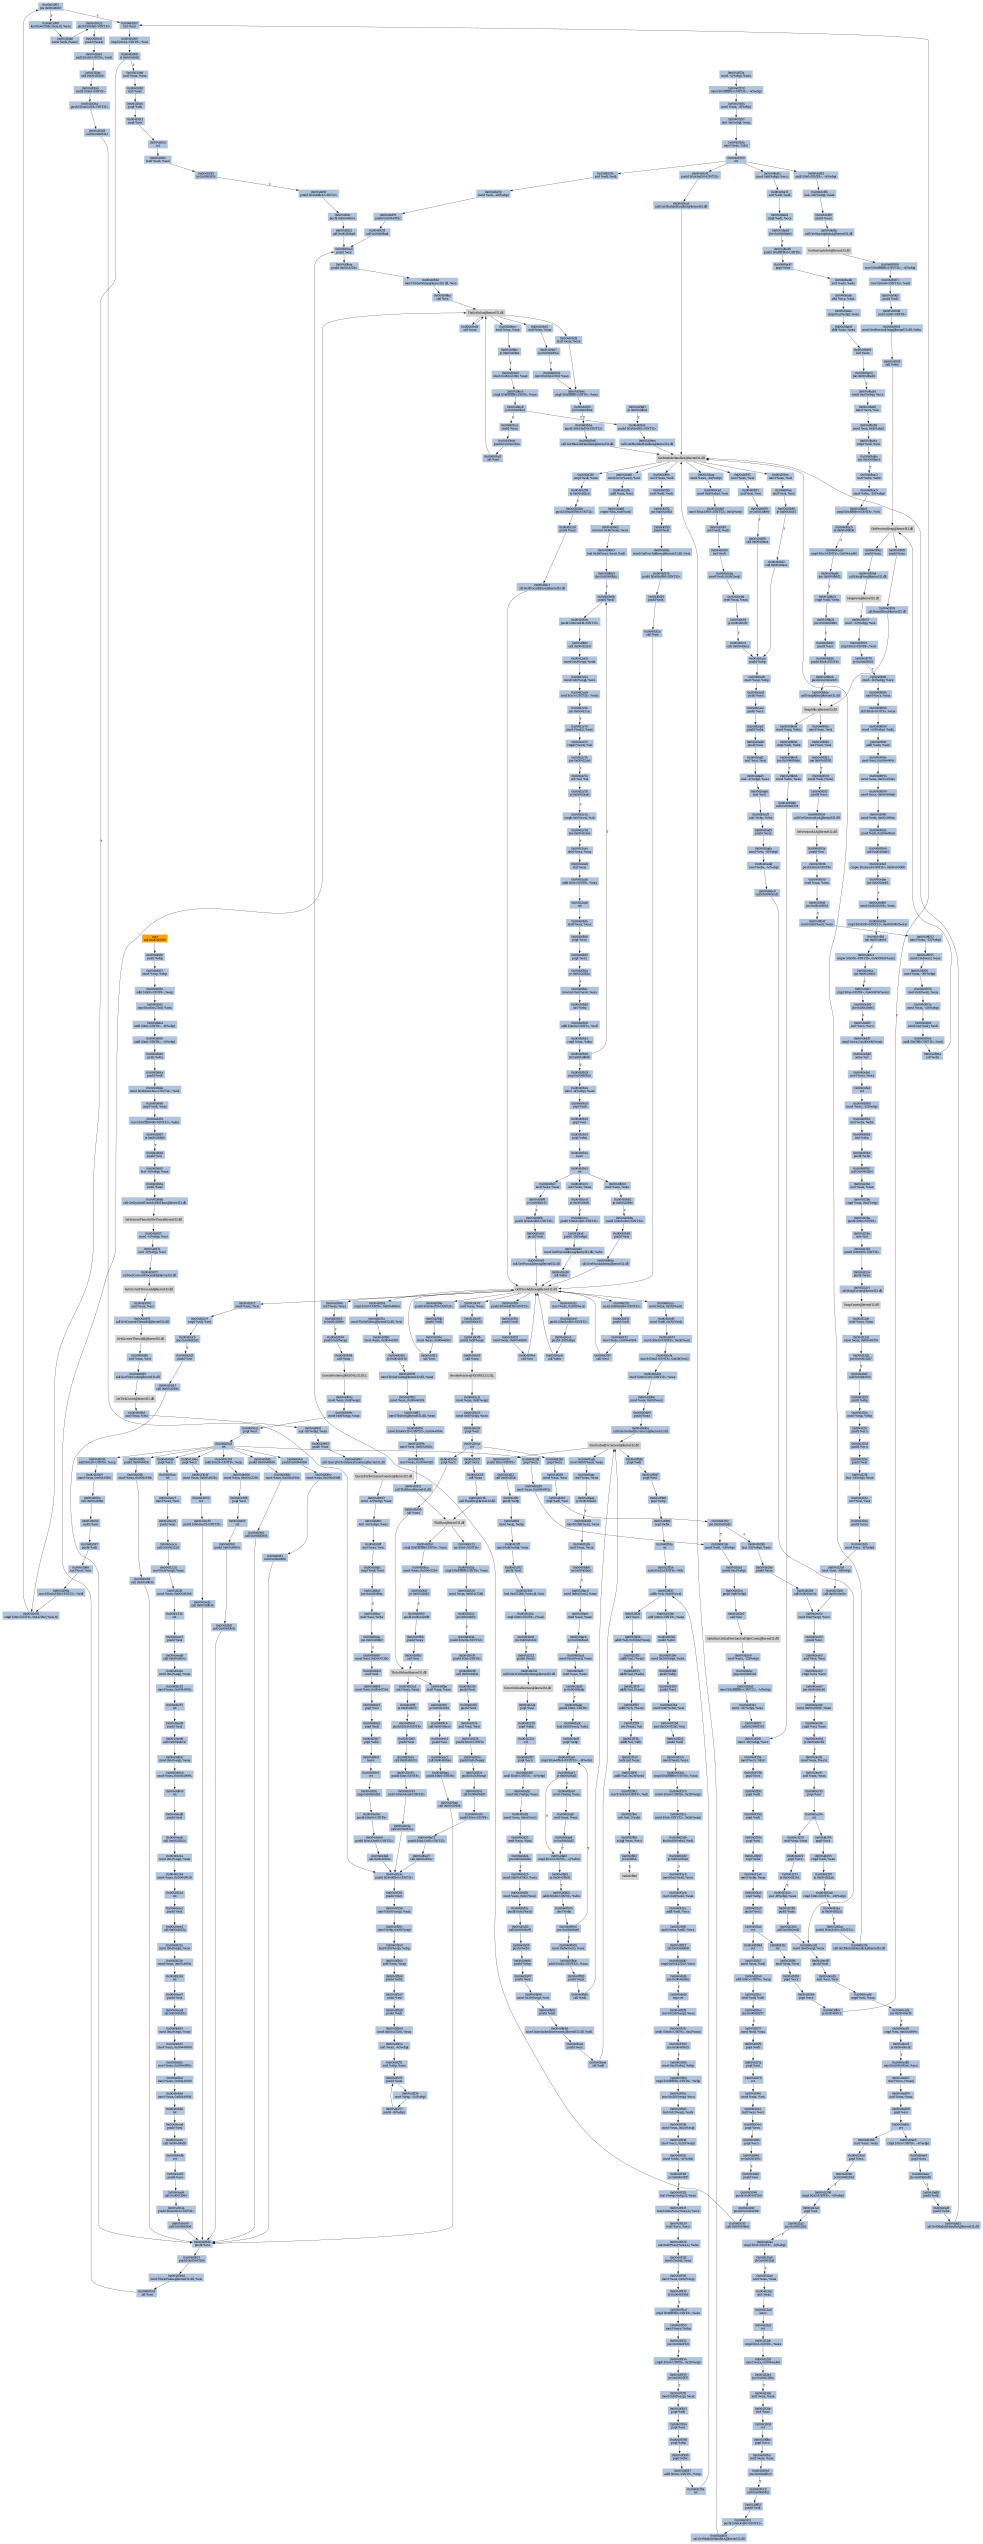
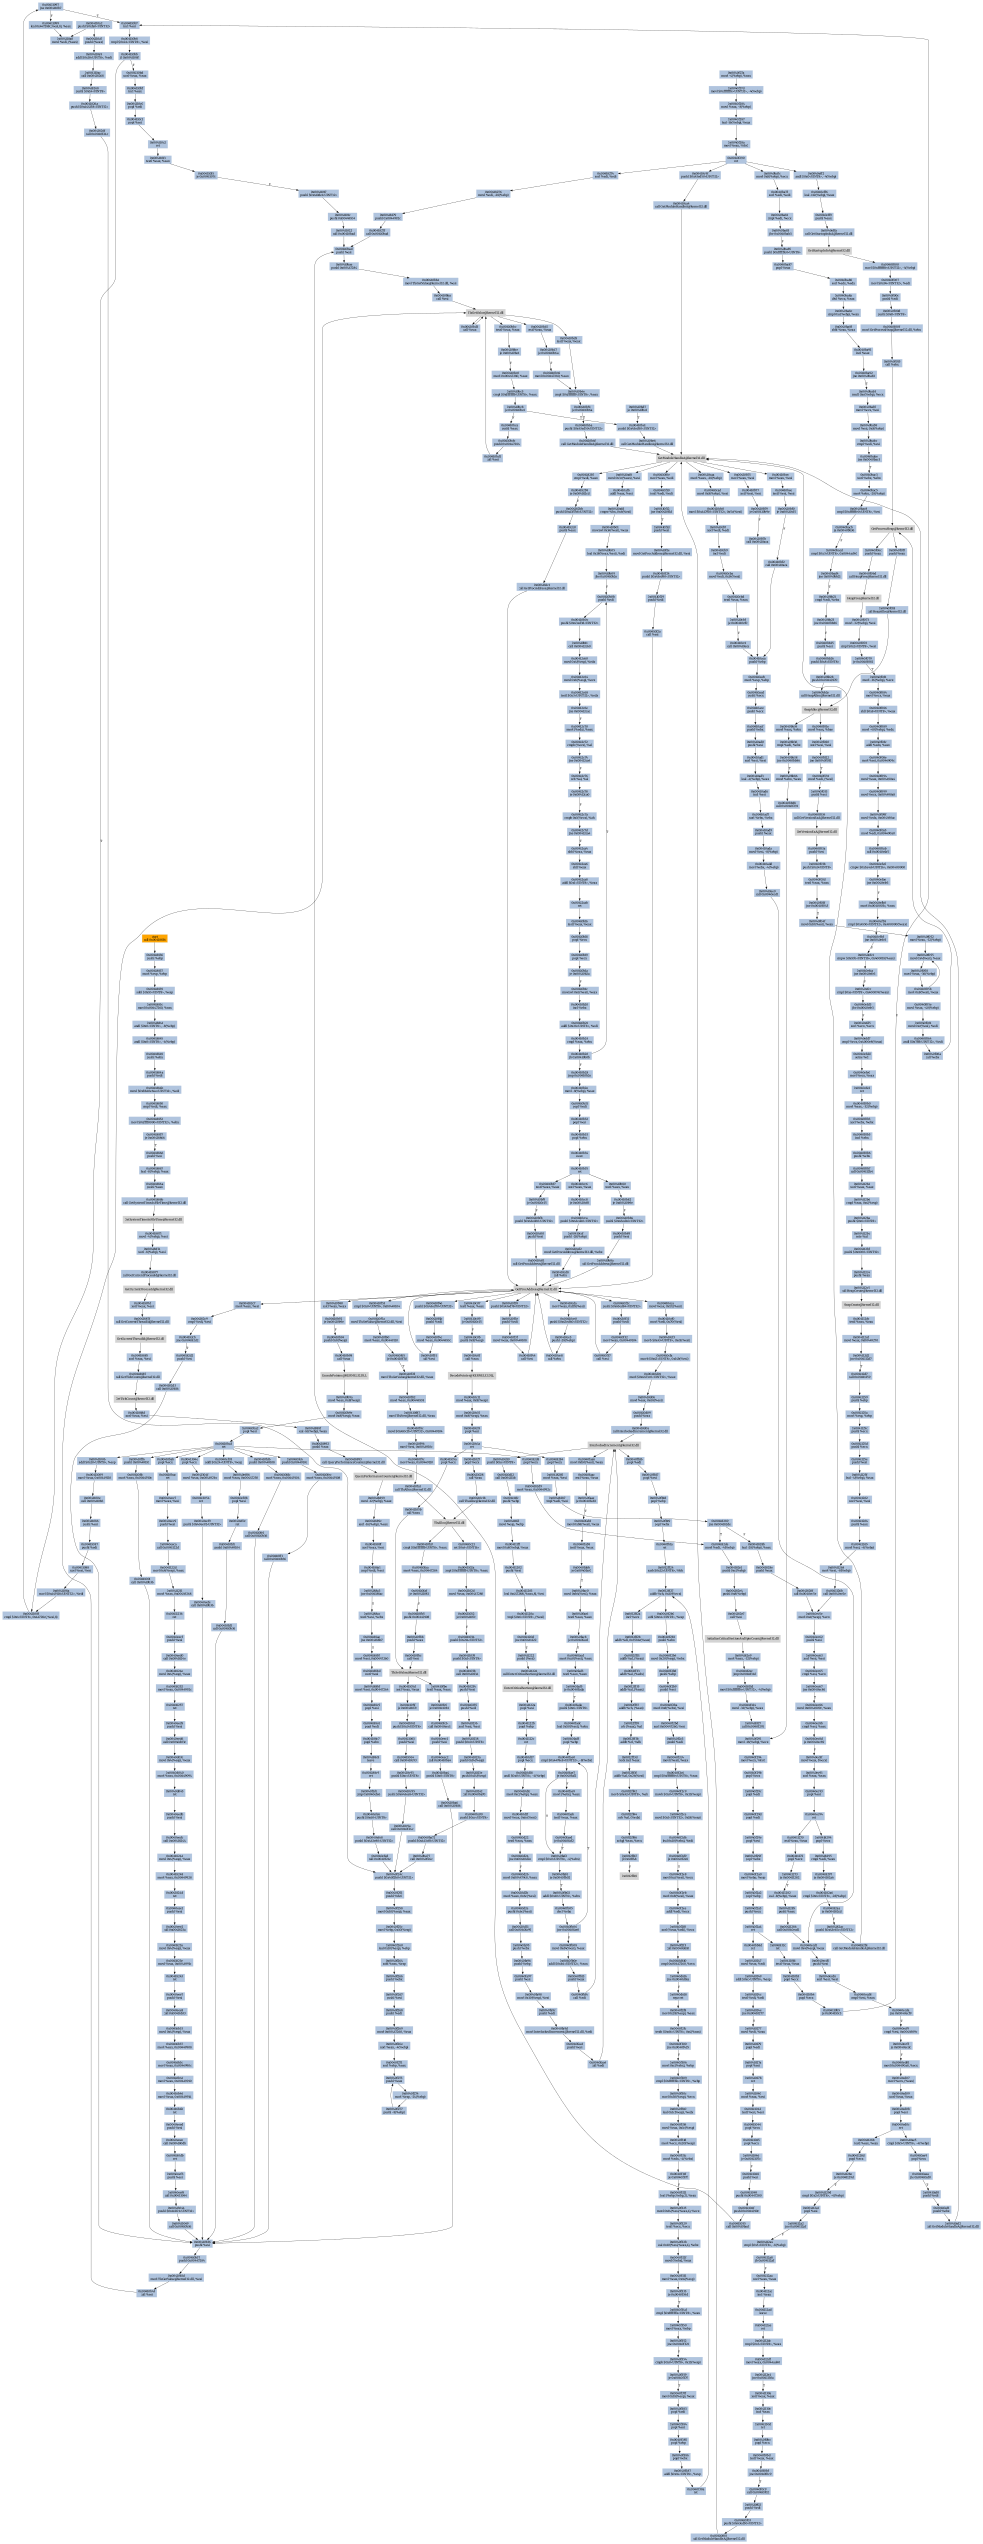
edge "0x004110a0 movl %edi, (%eax)" -> "0x004110a2 pushl $0xfa0<UINT32>": reversed
node "0x0040f01e movl %eax, %esi": label "0x0040f01e movl %eax, %esi" -> "0x0040f01e movl %eax, %bae"
edge "0x0040f05b movl 0x8(%esi), %eax" -> "0x0040f05e movl %eax, -40(%ebp)": now "0x0040f05b movl 0x8(%esi), %eax" -> "0x0040f055 movl 0x4(%esi), %eax"
edge "0x00418845 andl $0x0<UINT8>, -4(%ebp)" -> "0x00418849 pushl %ebx": removed
